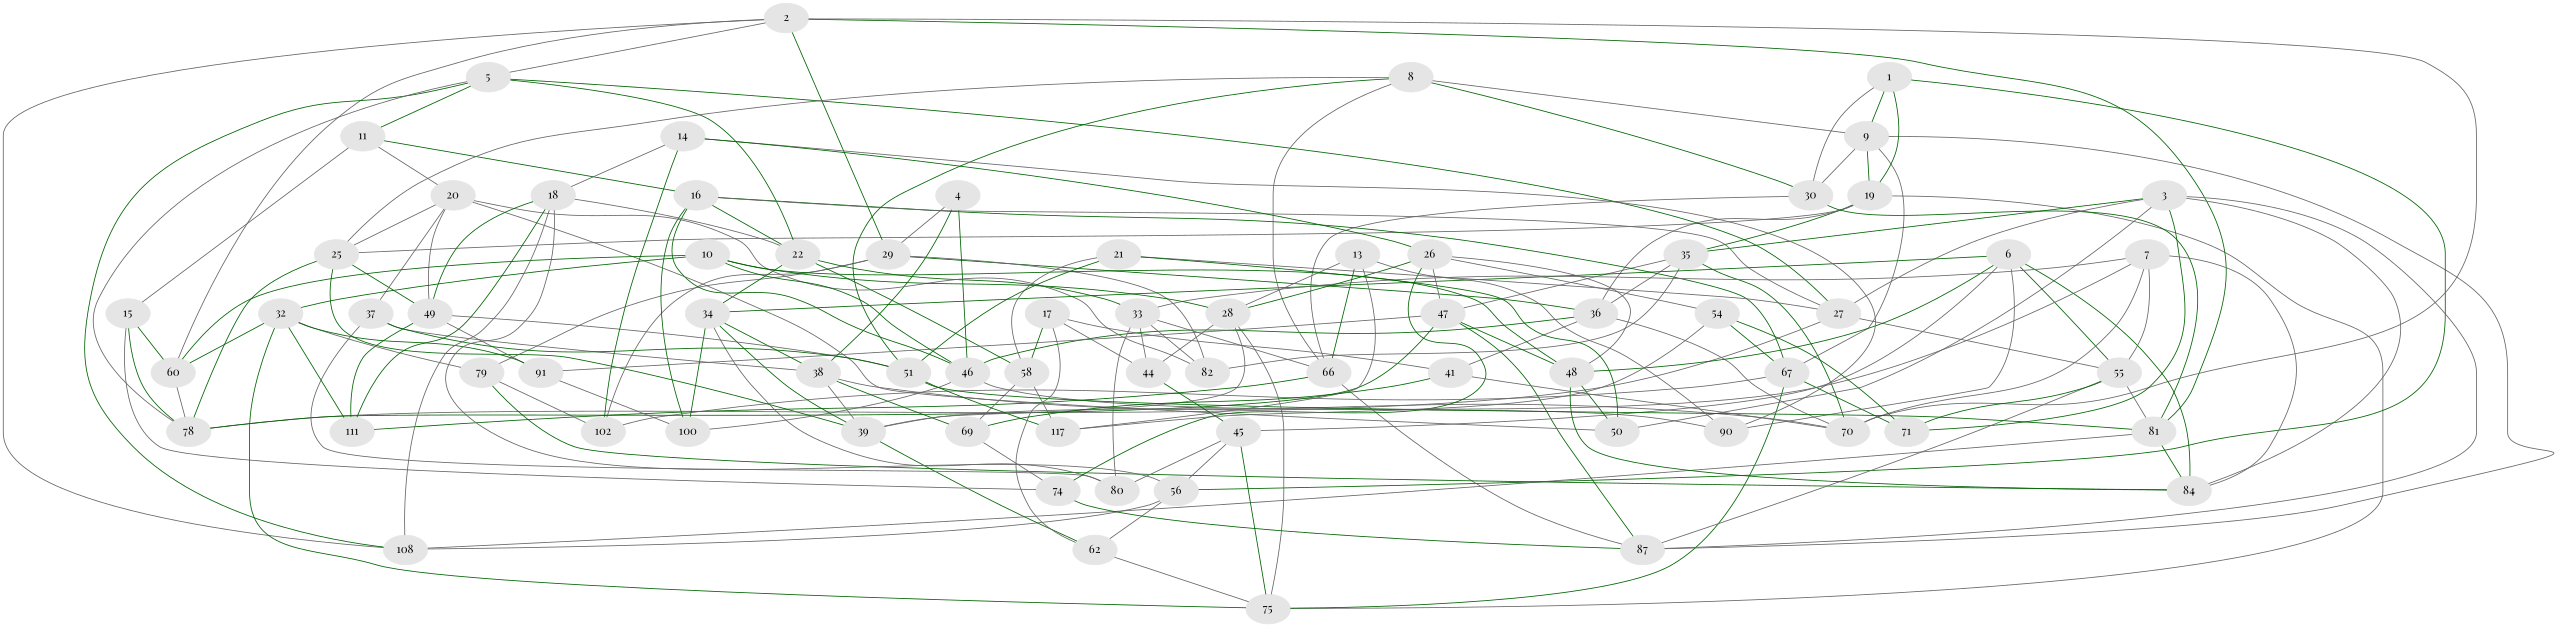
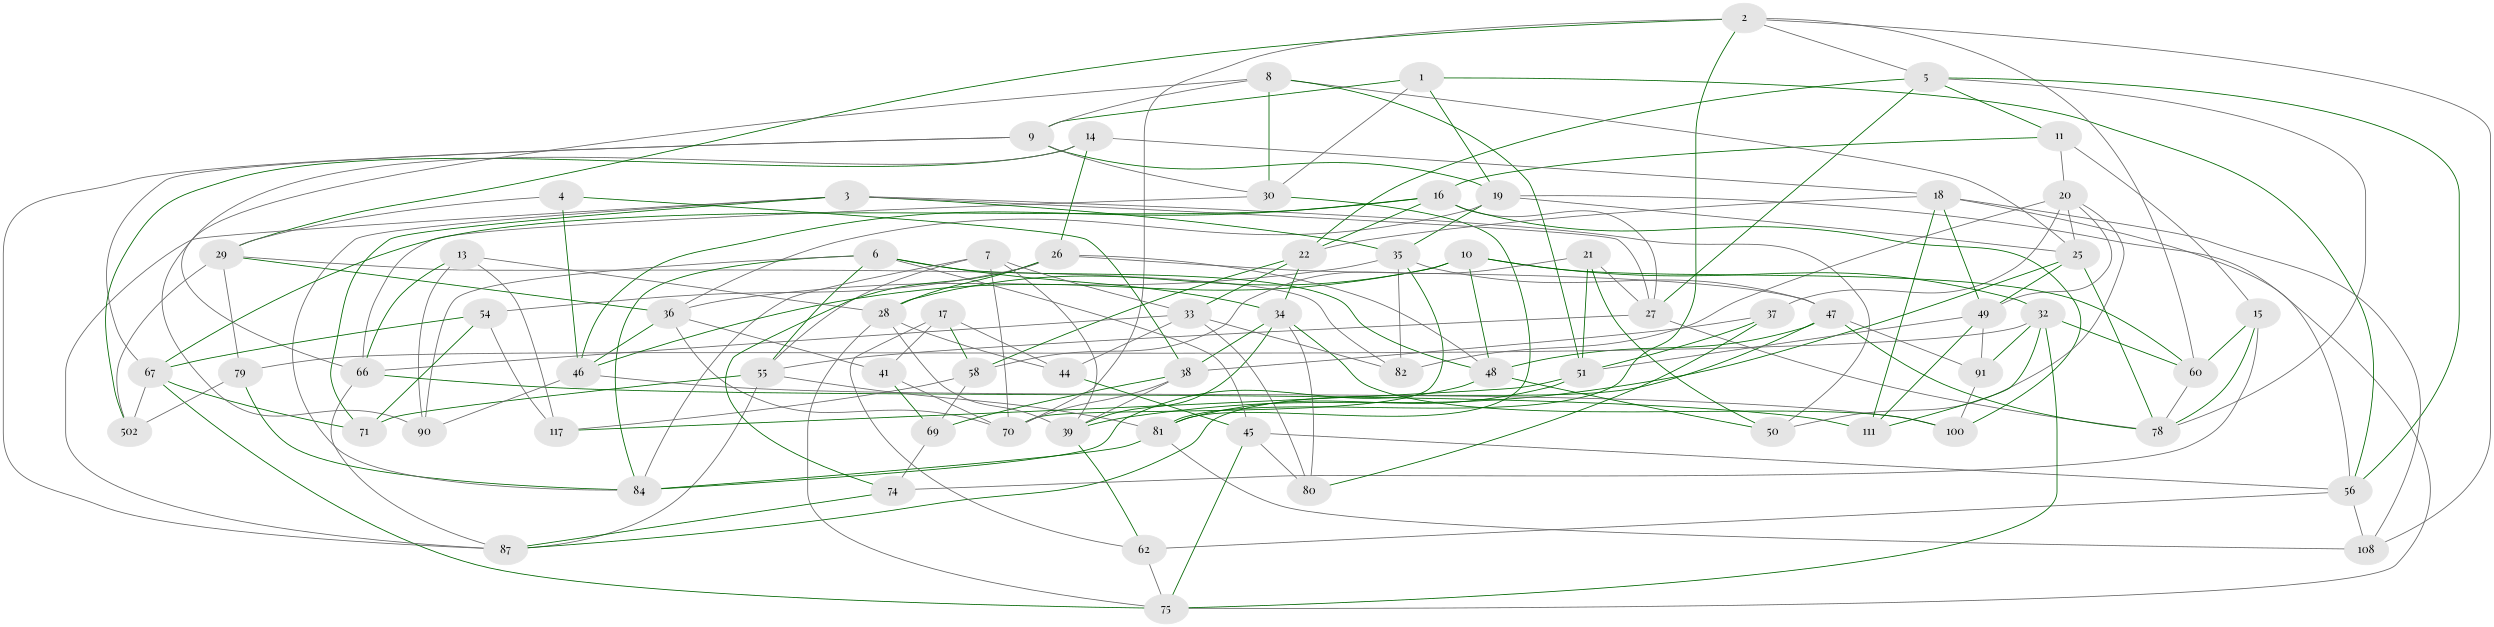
edge "5" -- "108": now "5" -- "56"
node "102": label "102" -> "502"
edge "37" -- "80": color gray40 -> darkgreen
